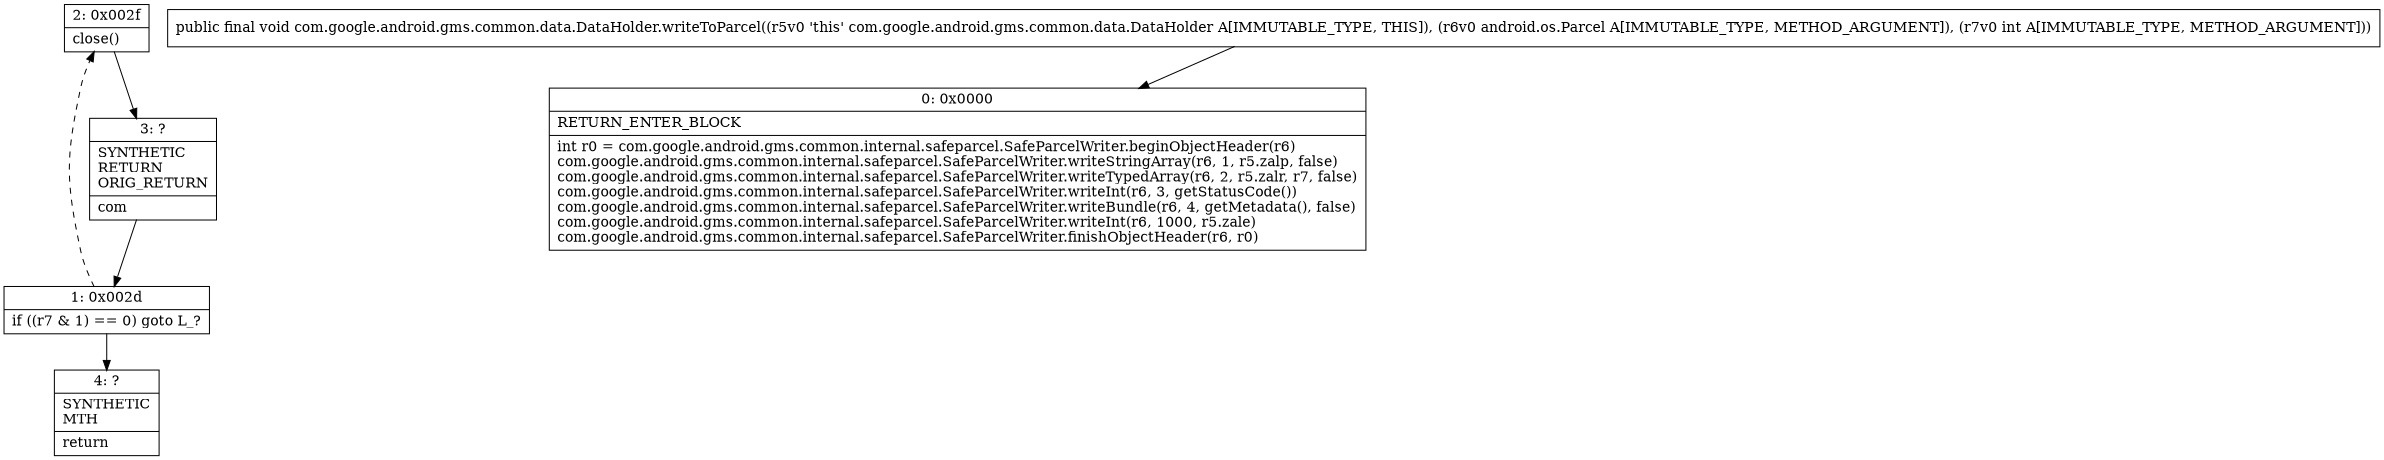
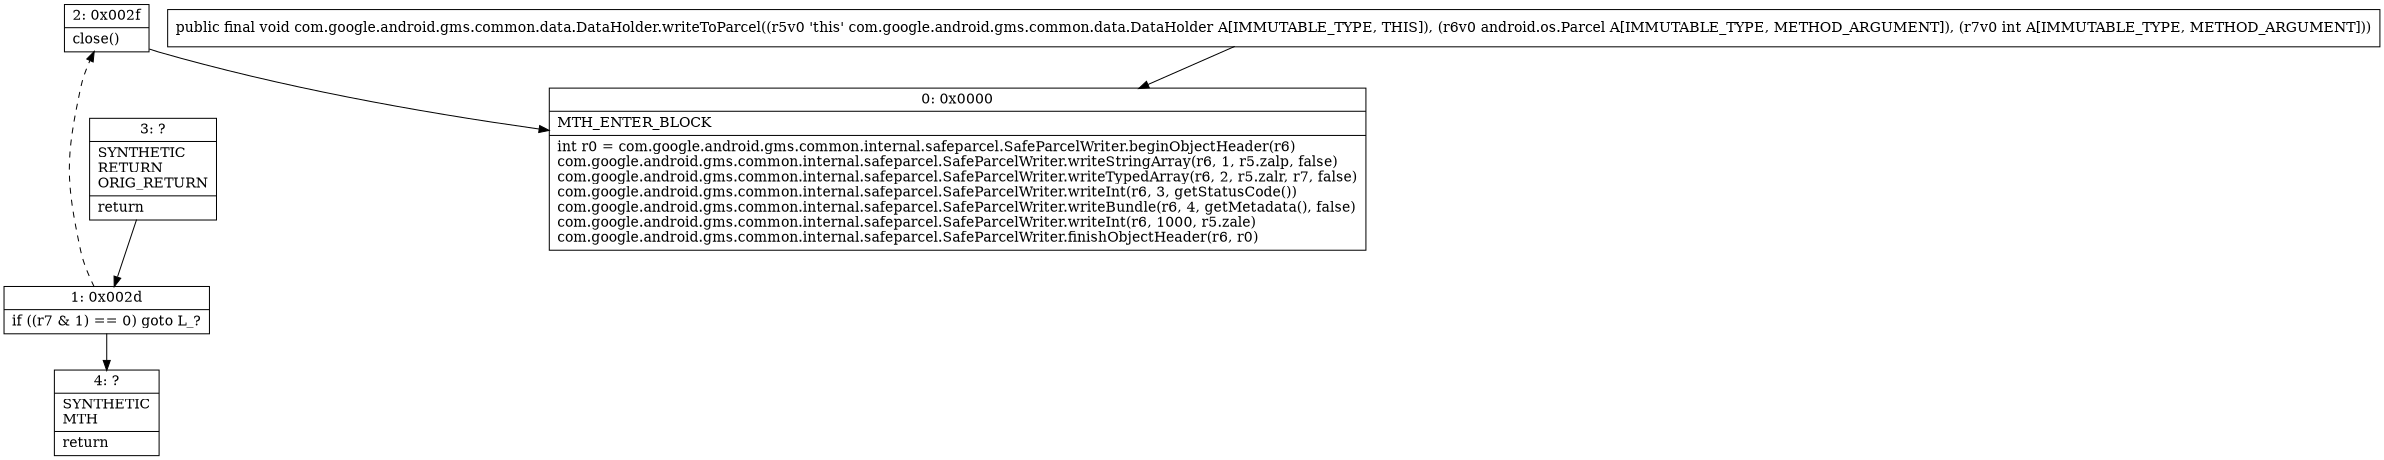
edge "2: 0x002f" -> "3: ?": now "2: 0x002f" -> "0: 0x0000"
node "0: 0x0000": text "RETURN_ENTER_BLOCK" -> "MTH_ENTER_BLOCK"
node "3: ?": text "com" -> "return"
